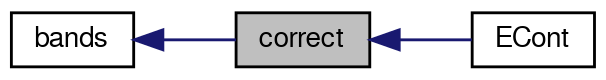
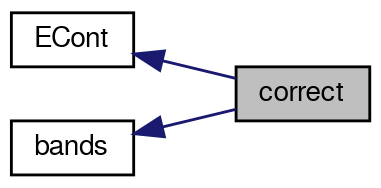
edge "ECont" -> "correct": reversed
